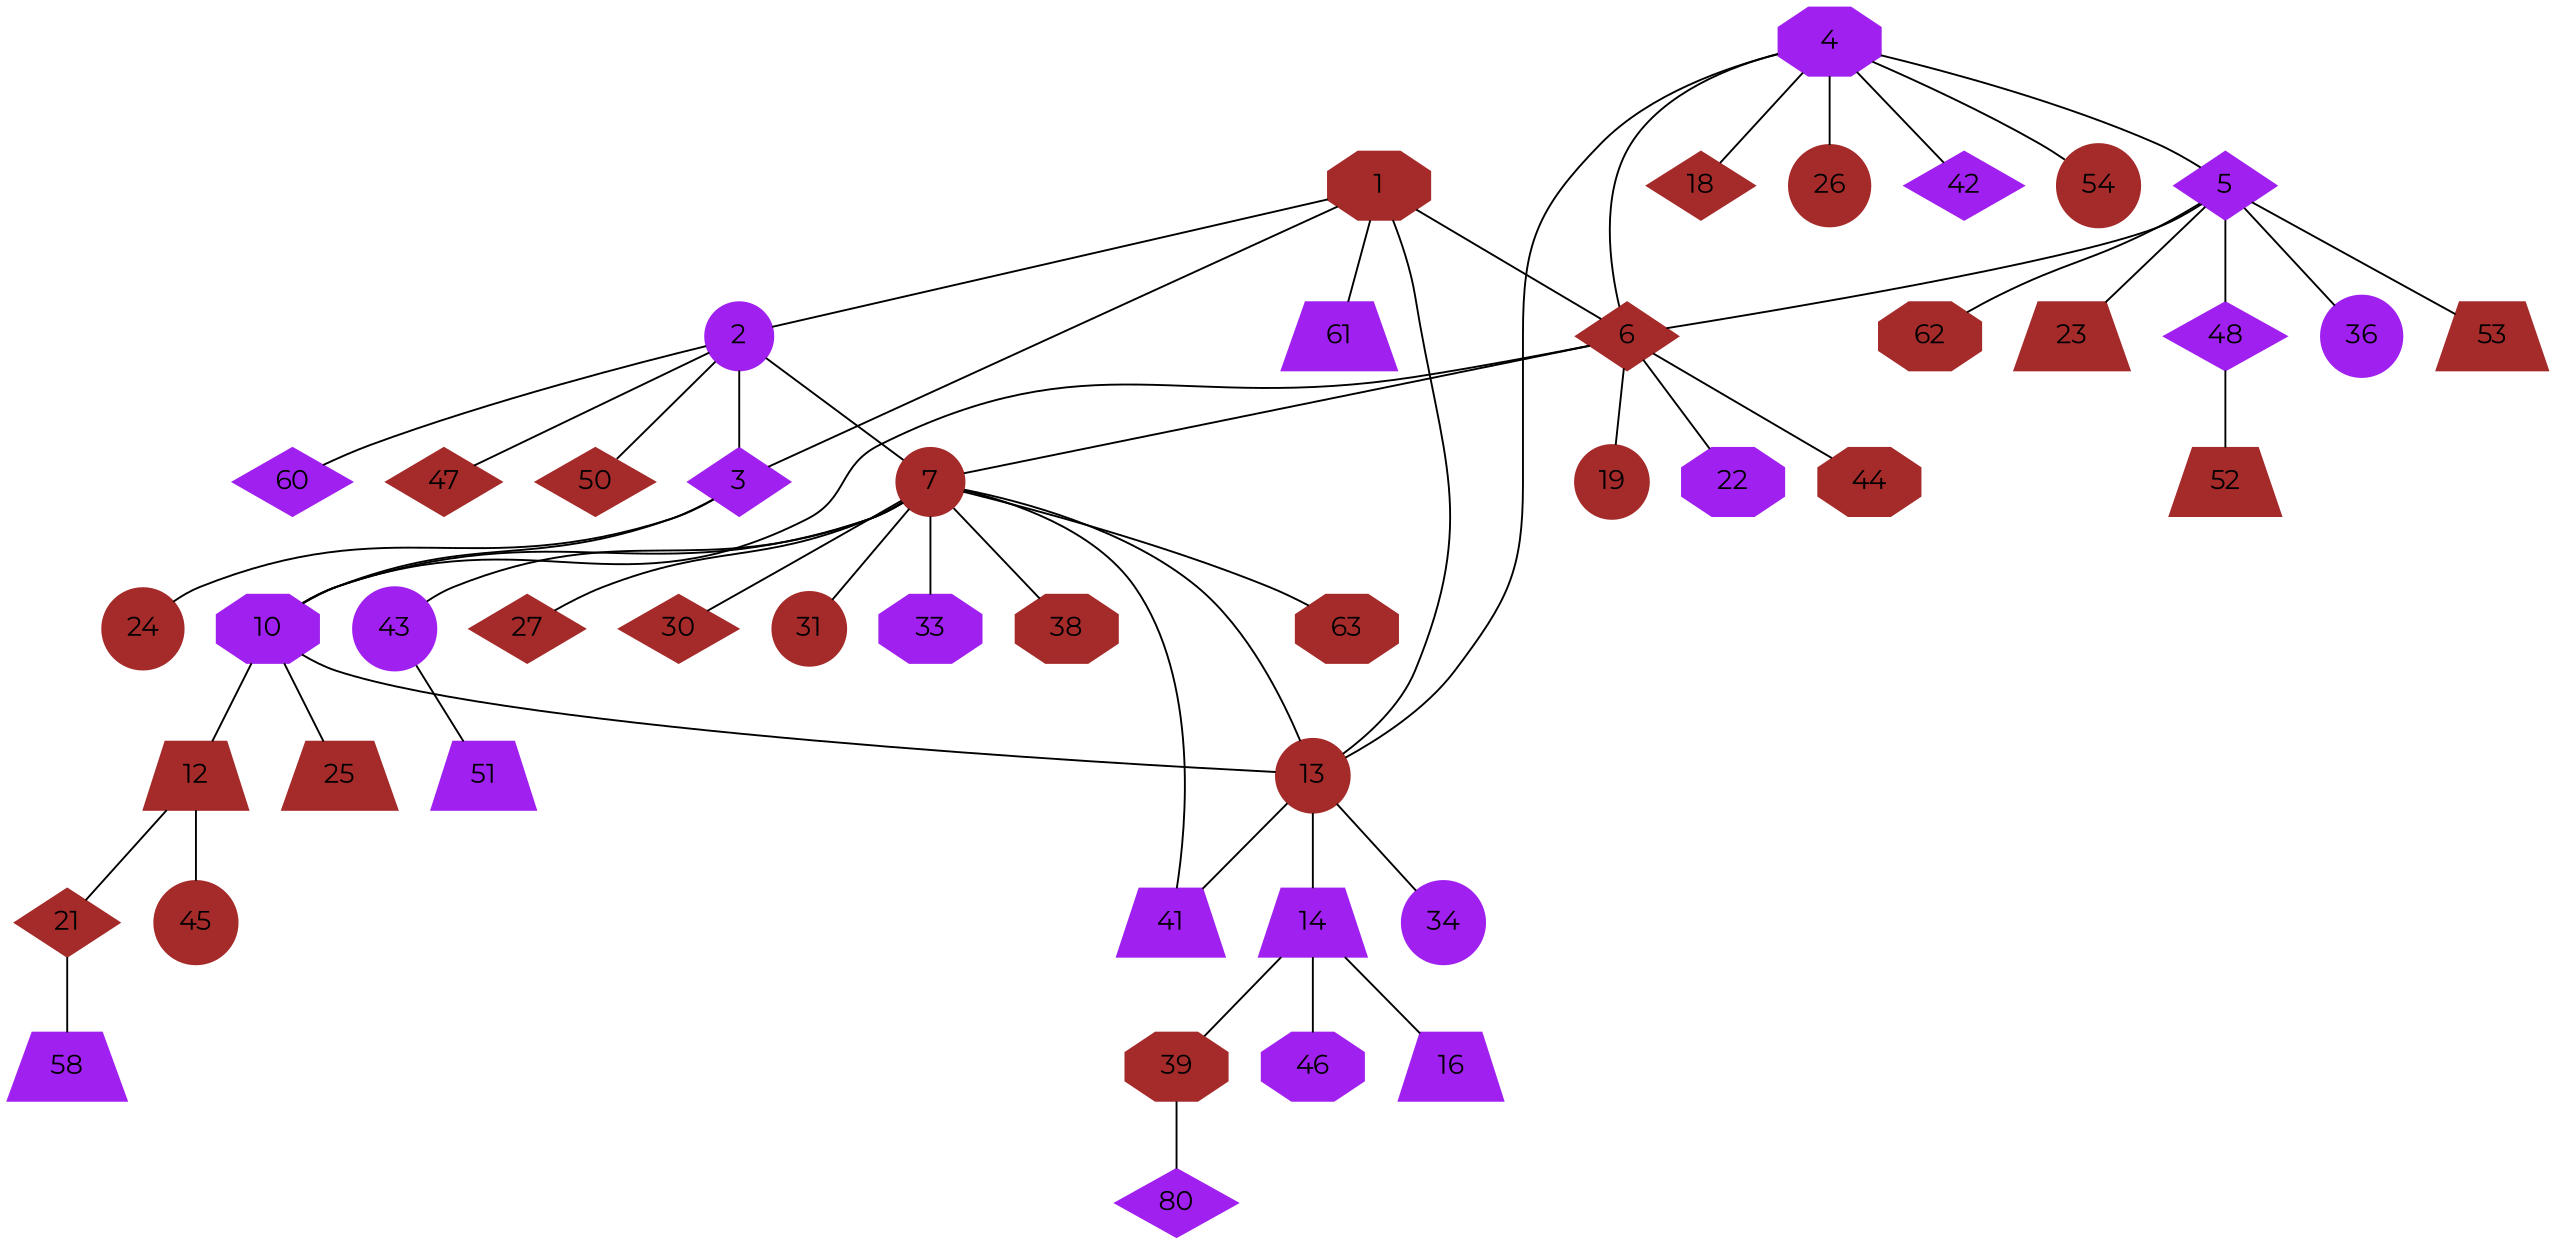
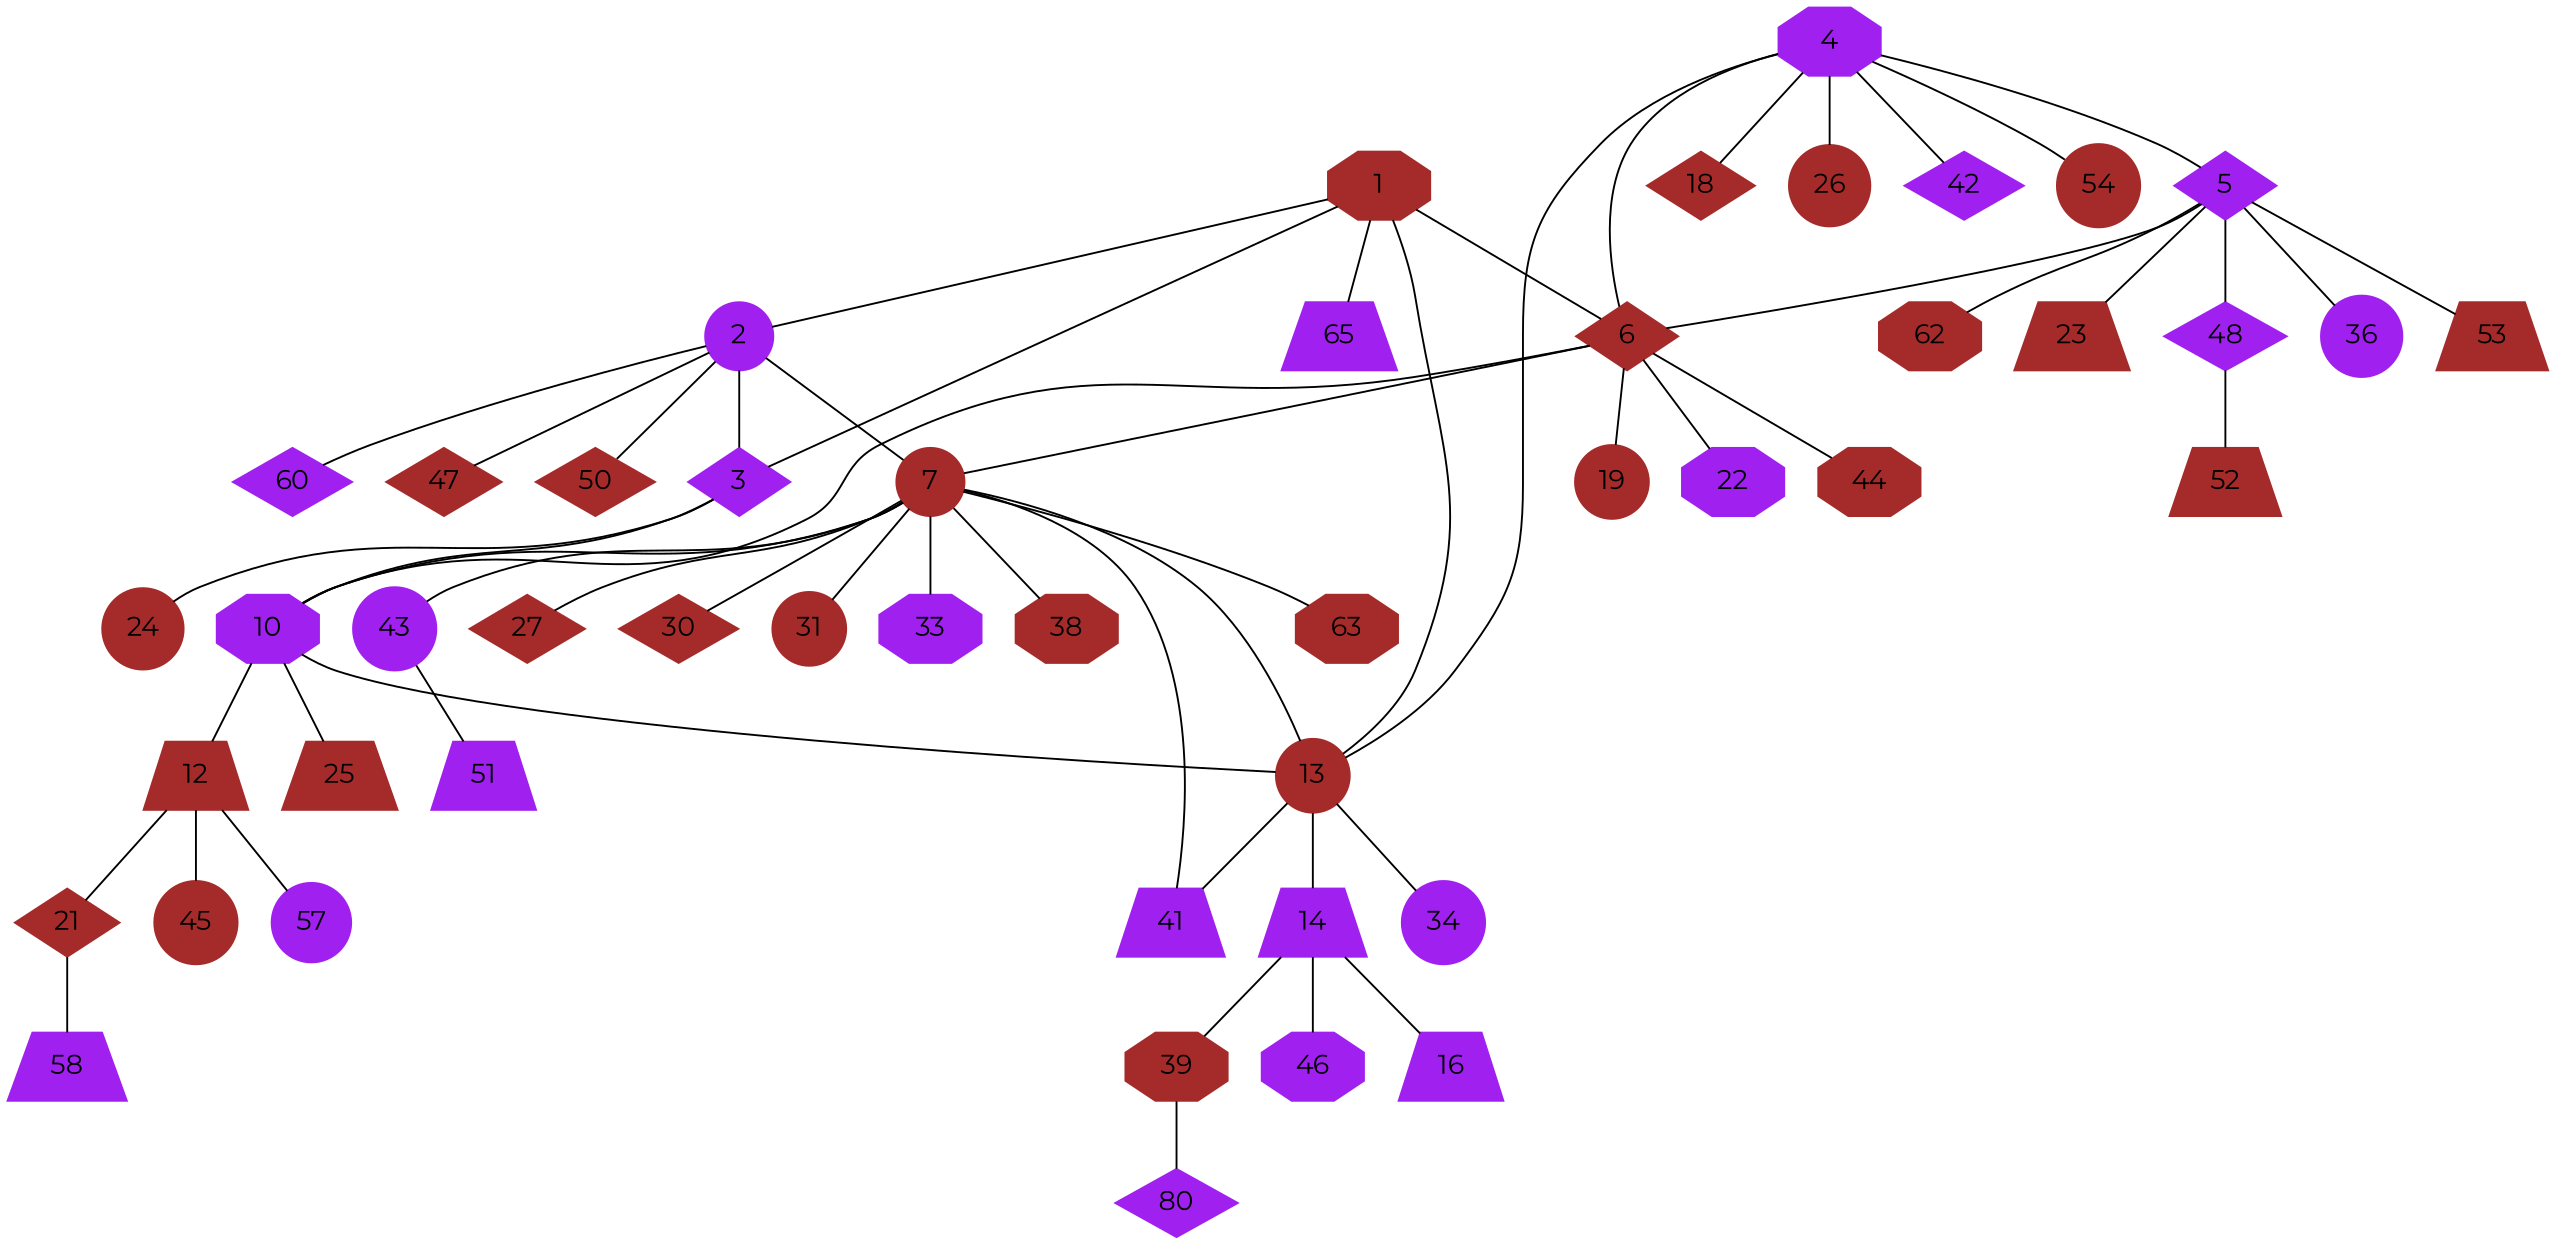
node "61": label "61" -> "65"
node "57": added
